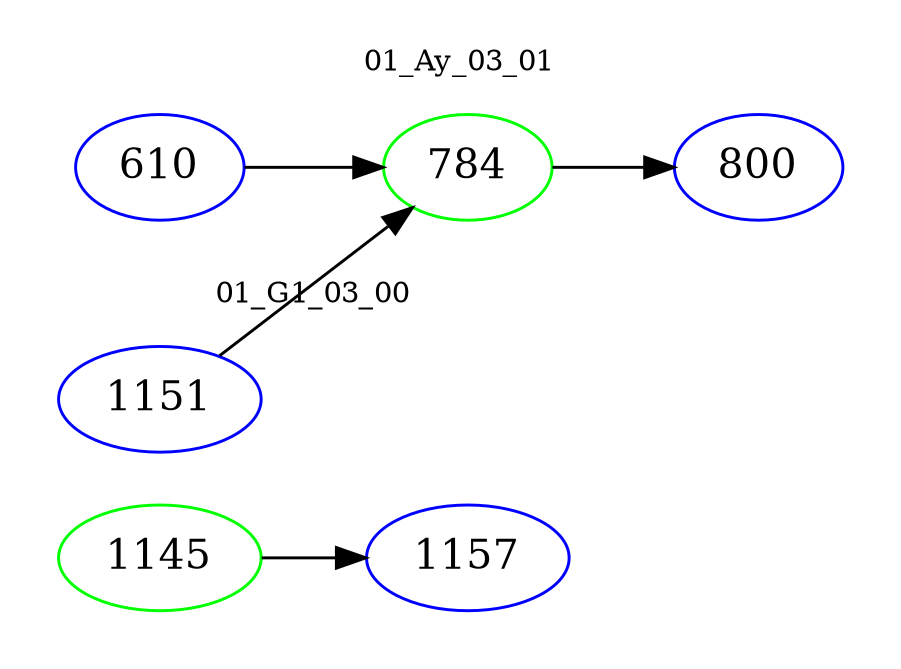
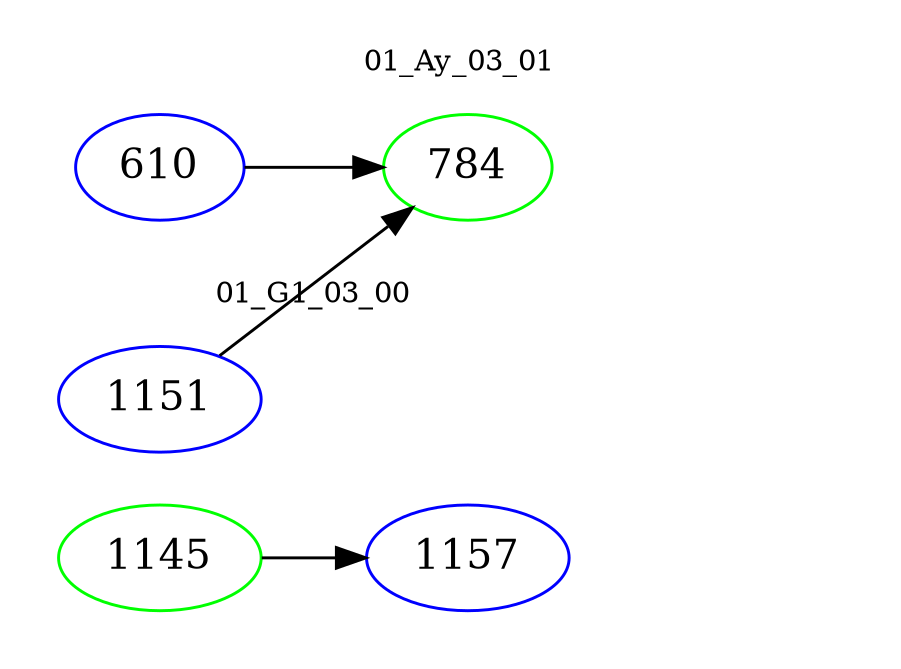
node "800": removed
